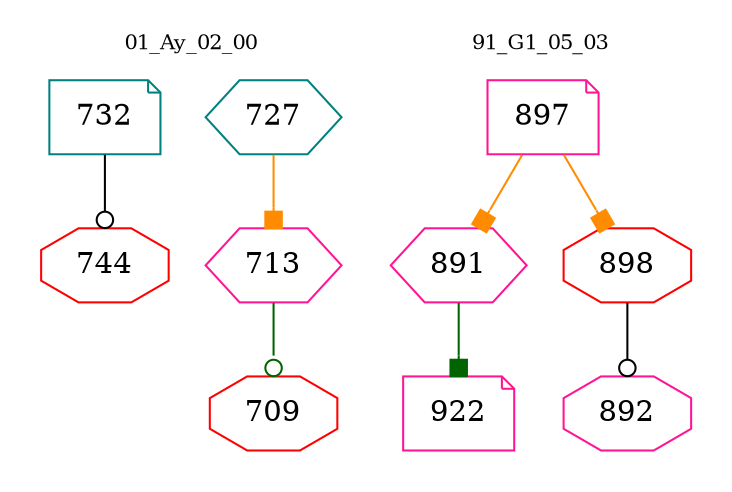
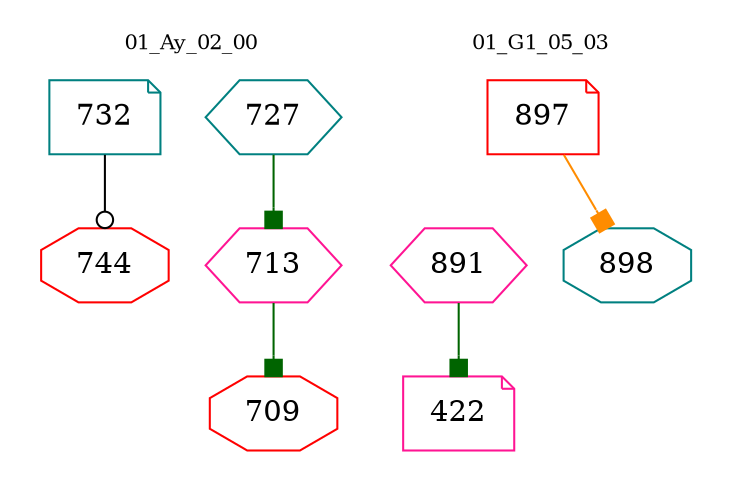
cluster "91_G1_05_03": label "91_G1_05_03" -> "01_G1_05_03"
node "897": color deeppink -> red
edge "727" -> "713": color darkorange -> darkgreen
edge "897" -> "891": removed
node "898": color red -> teal
edge "713" -> "709": arrowhead odot -> box
node "922": label "922" -> "422"
node "892": removed
